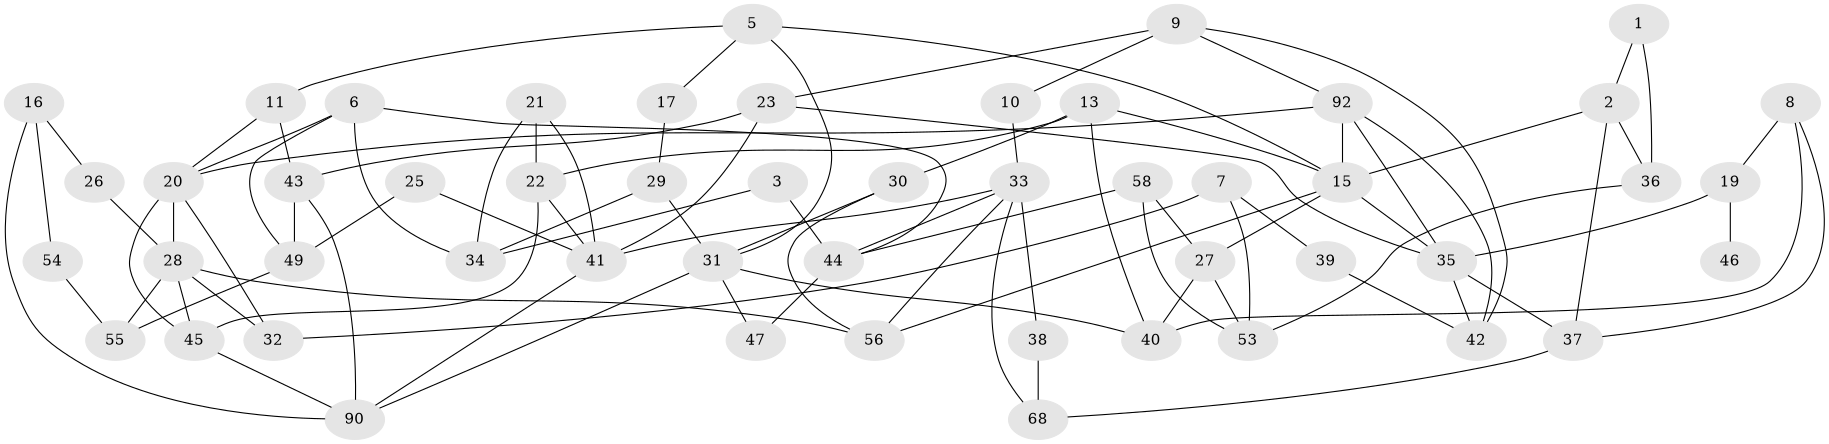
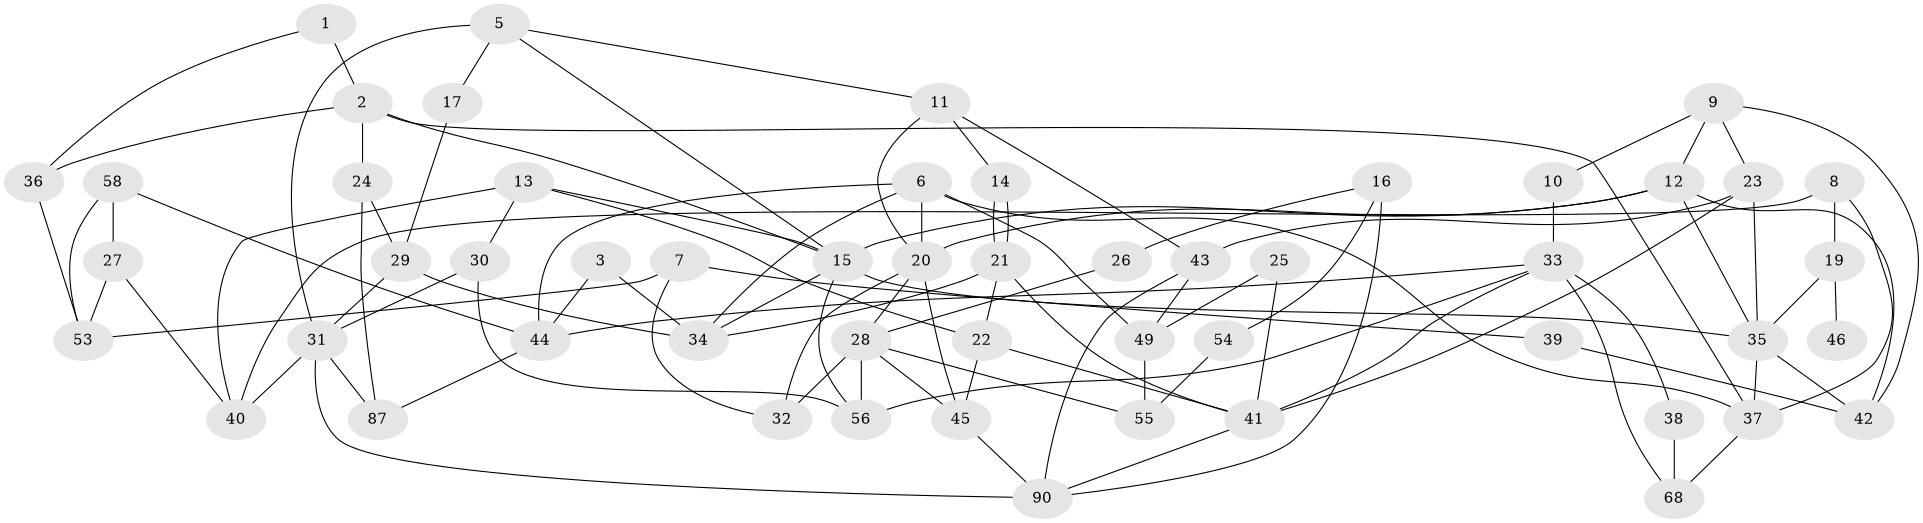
node "92": label "92" -> "12"
node "24": added
node "14": added
edge "15" -- "27": now "15" -- "34"
edge "6" -- "37": added
node "47": label "47" -> "87"
